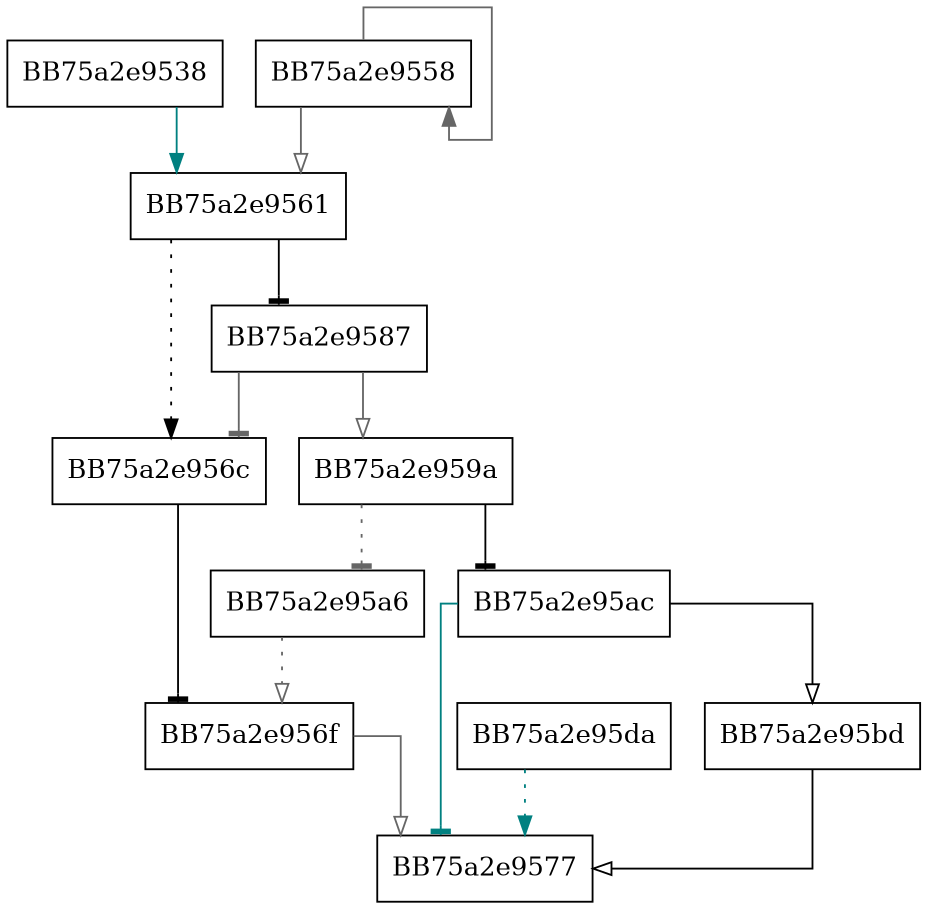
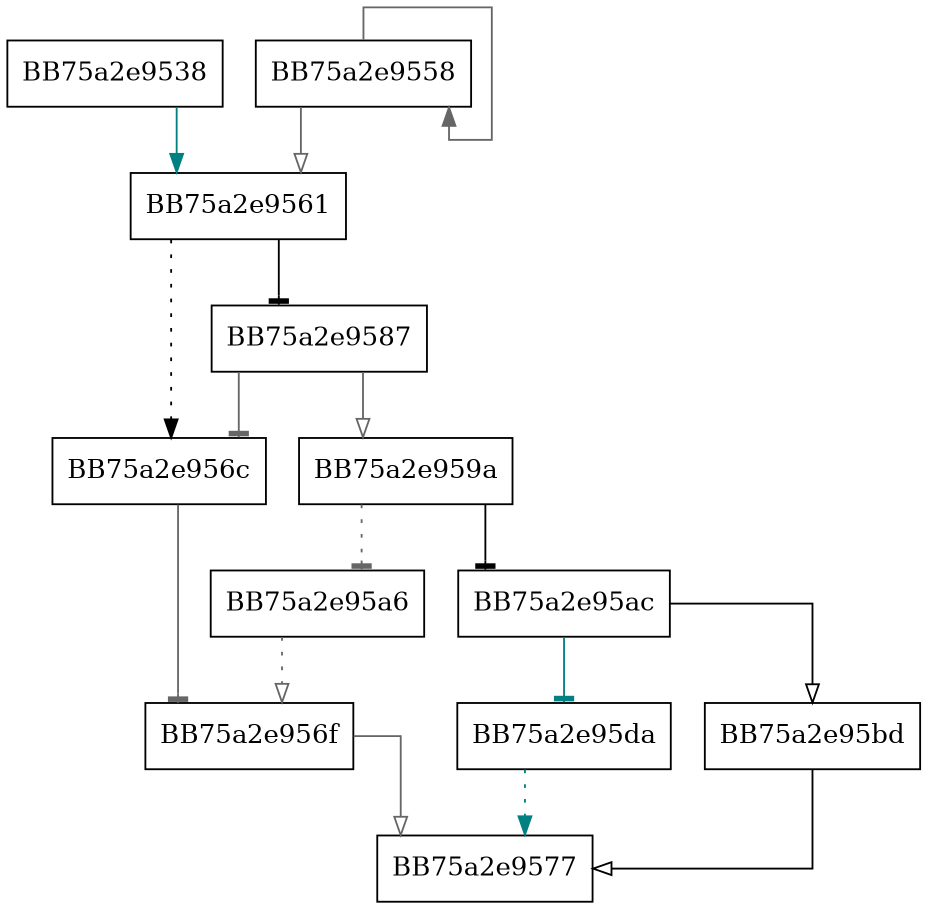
edge "BB75a2e956c" -> "BB75a2e956f": color black -> gray40
edge "BB75a2e95ac" -> "BB75a2e9577": now "BB75a2e95ac" -> "BB75a2e95da"
